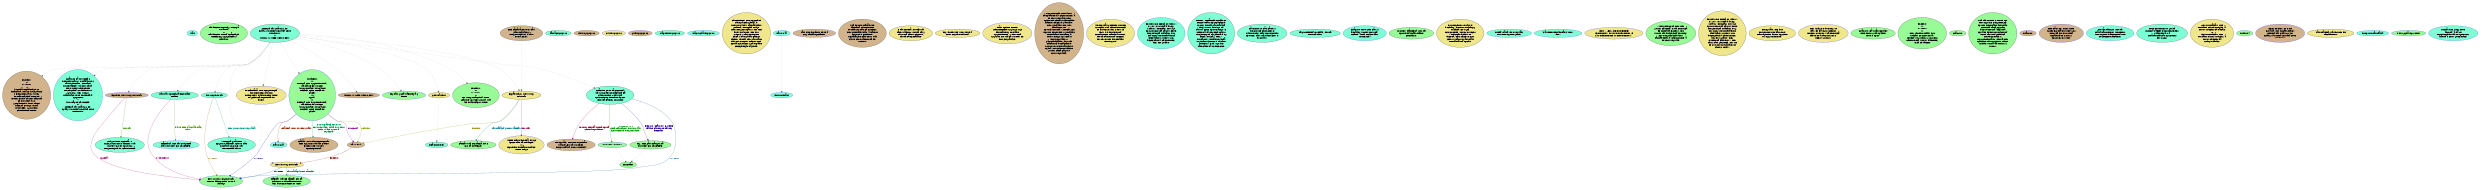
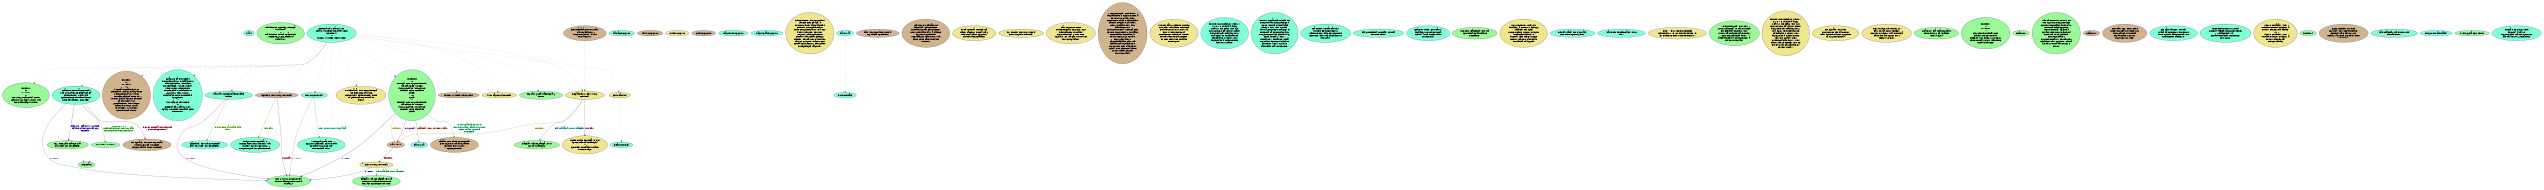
node "Как знаешь, мы никого не заставляем.": fillcolor khaki -> aquamarine
node "Мой народ свободен.": added
edge "Как там продвигается наш план?" -> "Что с тобой случилось? Кто-то выстрелил тебе в голову?": label "А...Ничего?" -> "А...Что?"
